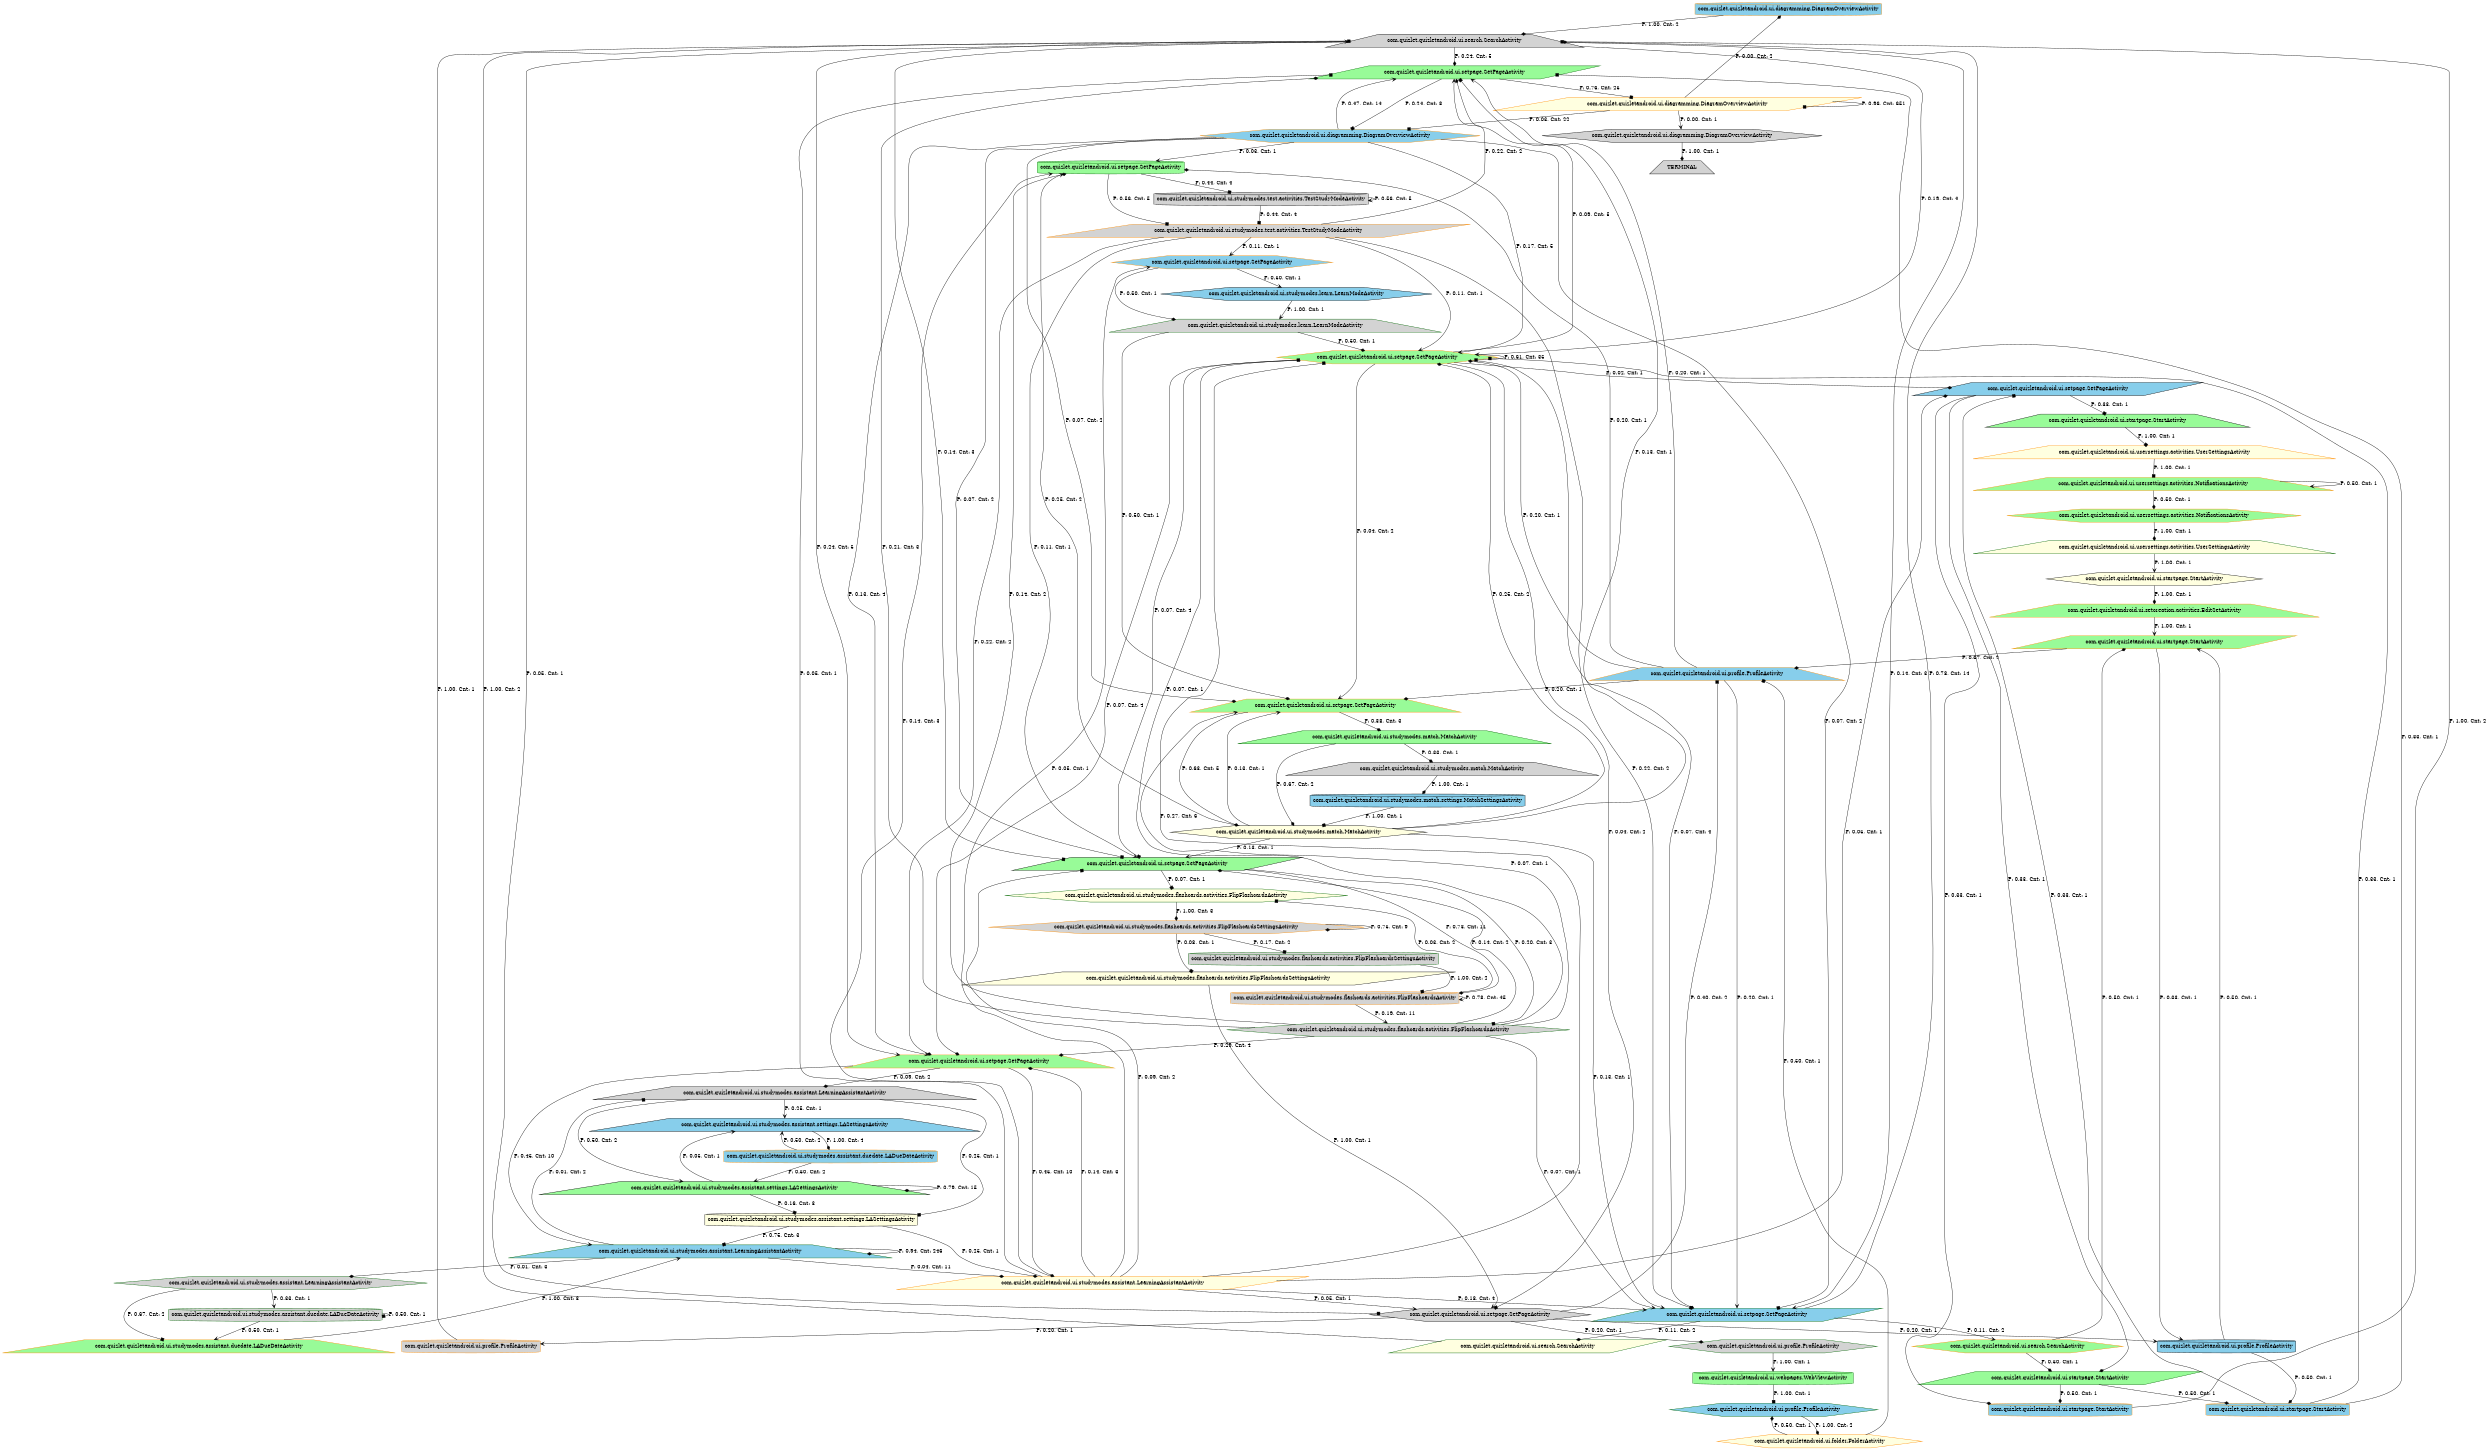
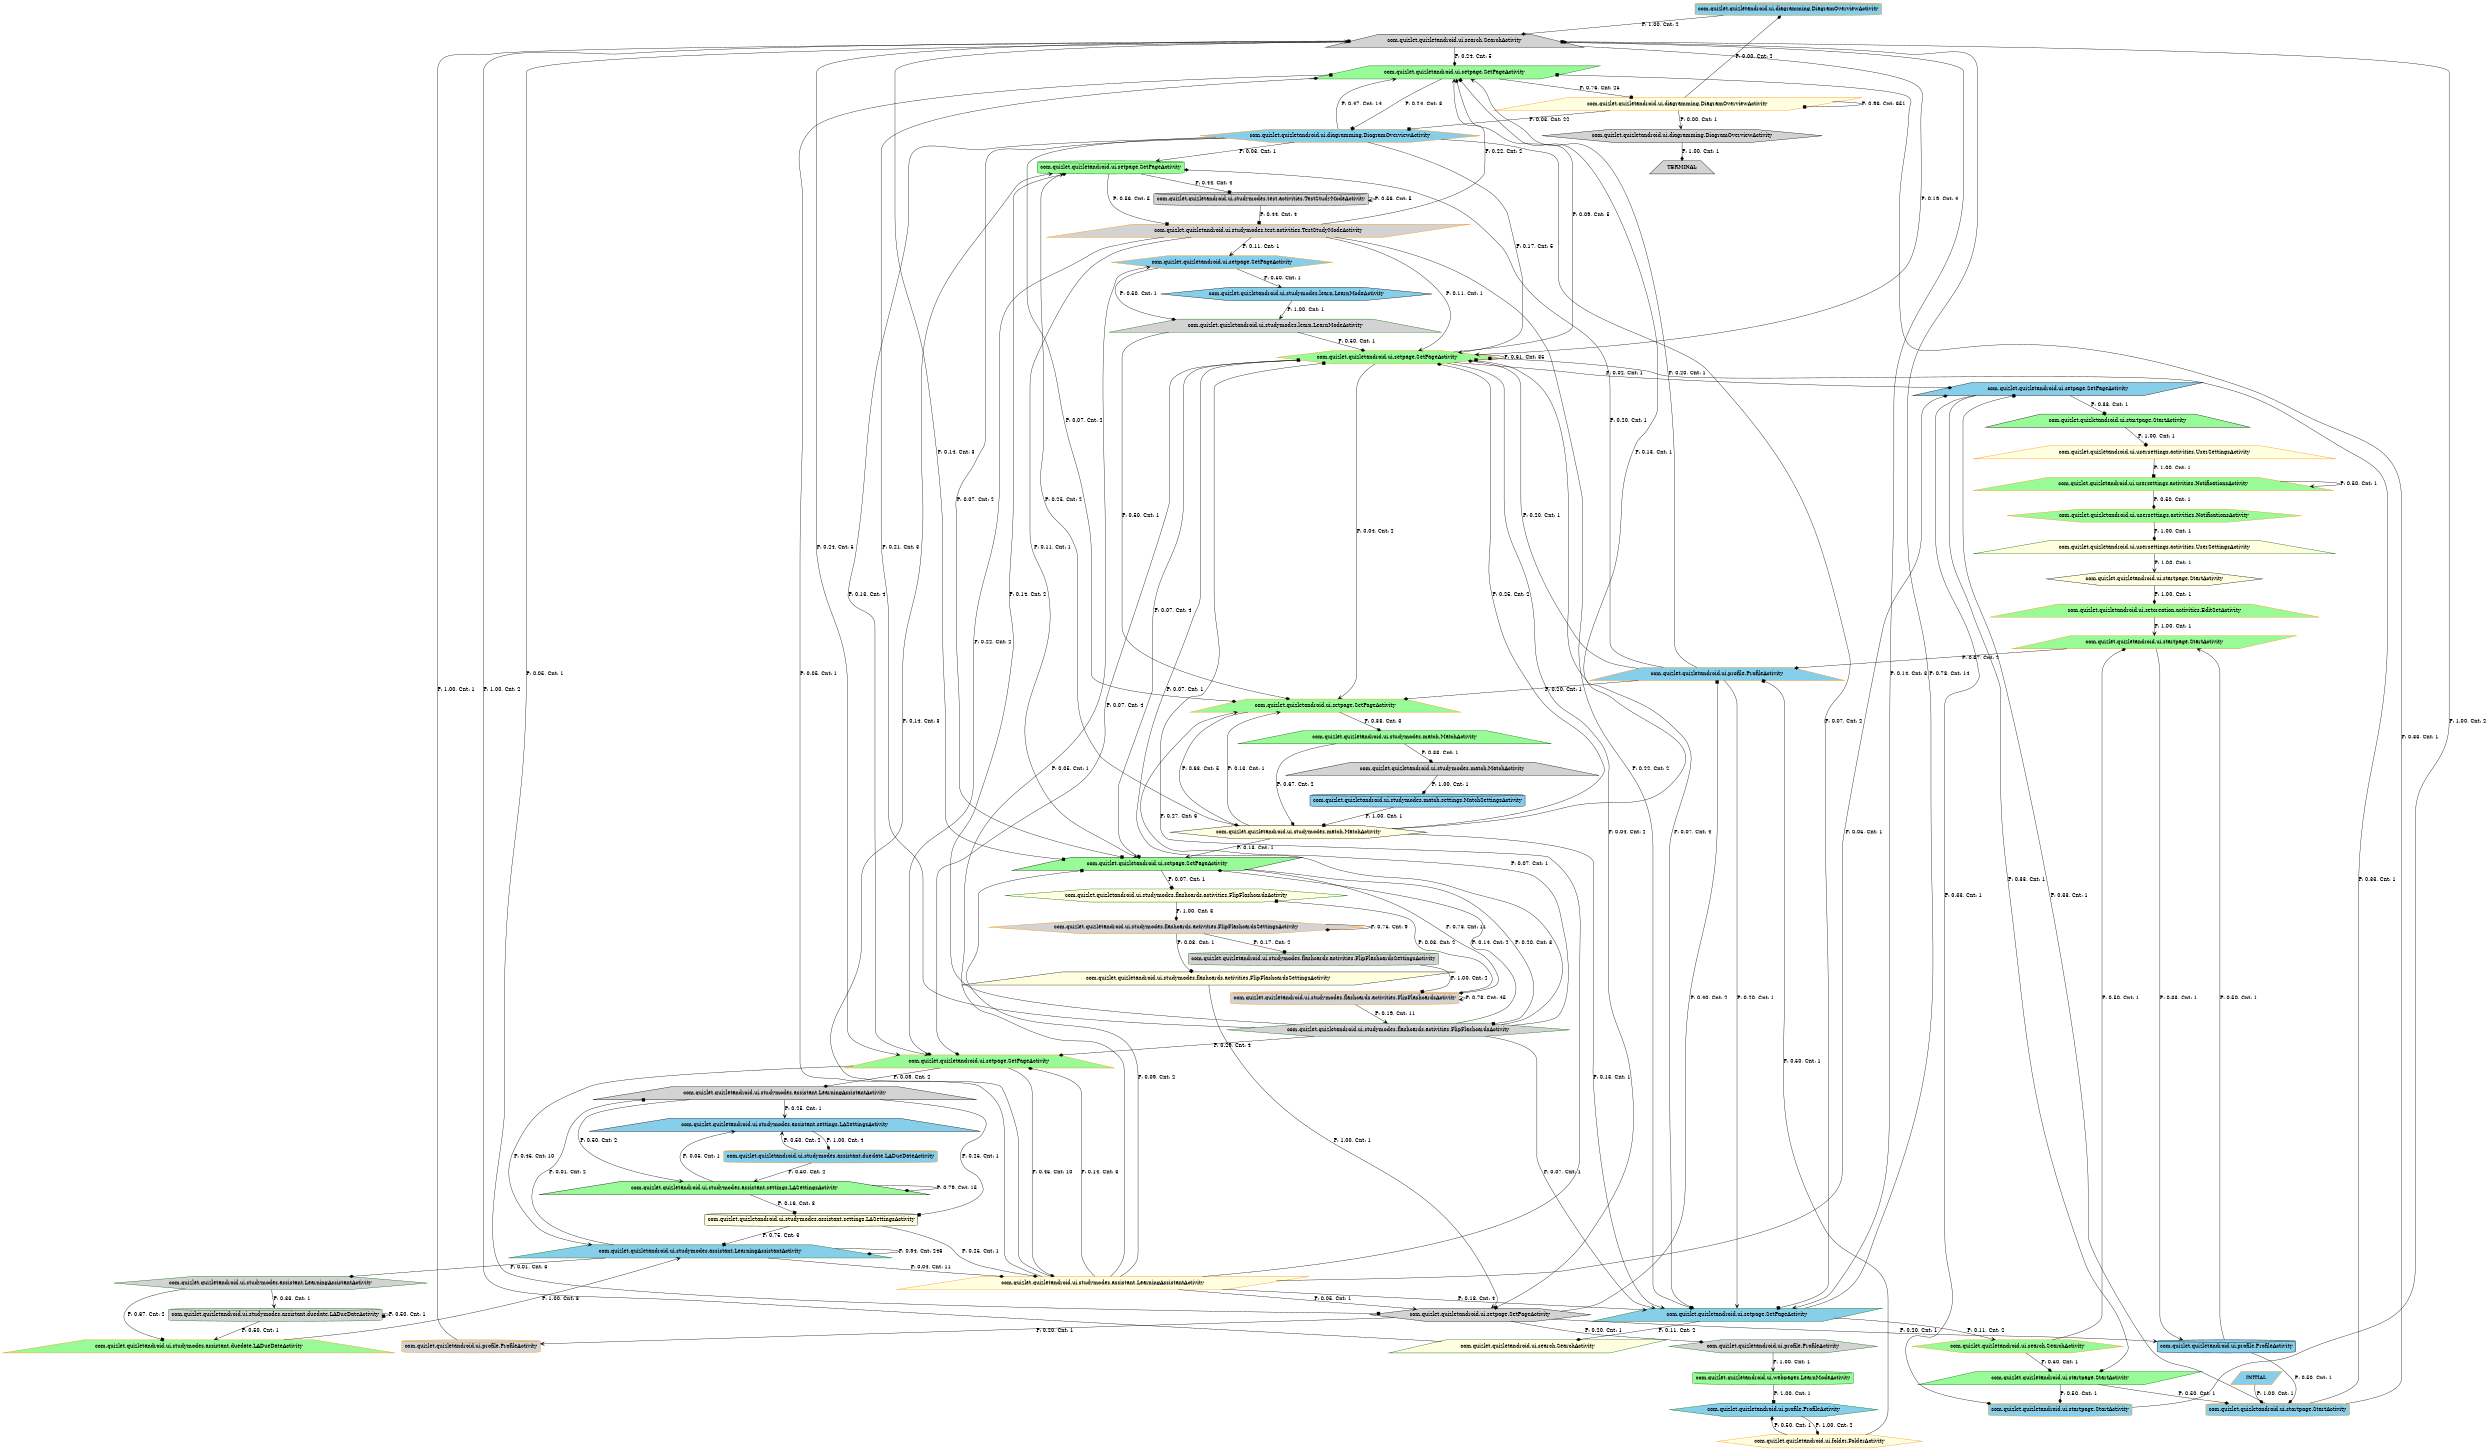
node "com.quizlet.quizletandroid.ui.webpages.WebViewActivity": label "com.quizlet.quizletandroid.ui.webpages.WebViewActivity" -> "com.quizlet.quizletandroid.ui.webpages.LearnModeActivity"
node "INITIAL": added
